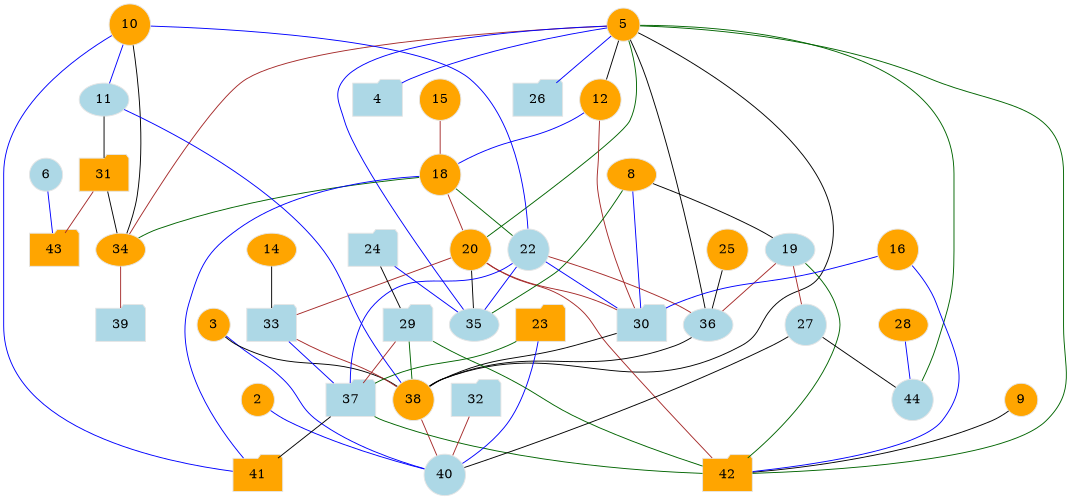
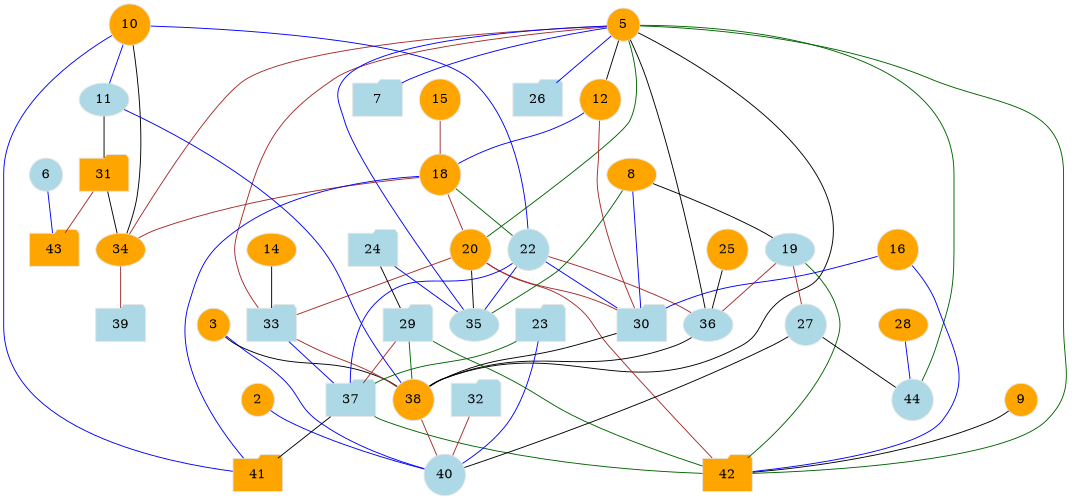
edge "5" -- "33": added
node "4": label "4" -> "7"
edge "18" -- "34": color darkgreen -> brown
node "23": fillcolor orange -> lightblue
